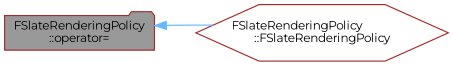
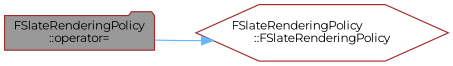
edge "FSlateRenderingPolicy ::FSlateRenderingPolicy" -> "FSlateRenderingPolicy ::operator=": reversed
